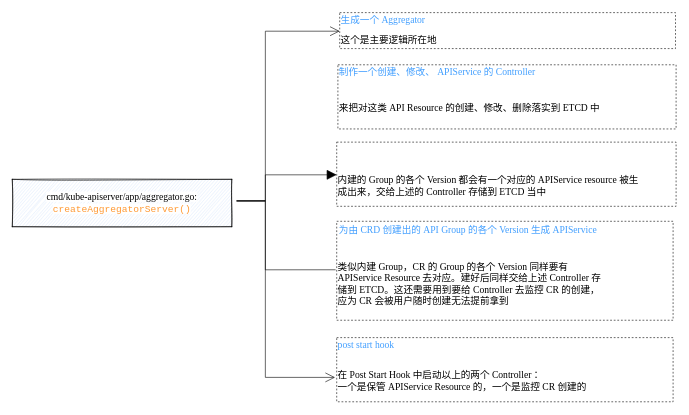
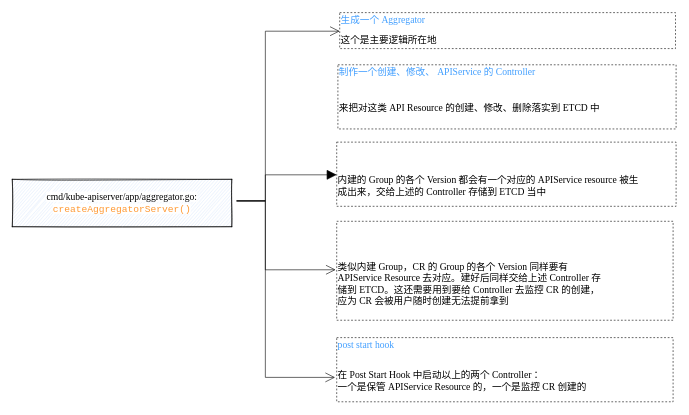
node "为由 CRD 创建出的 API Group 的各个 Version 生成 APIService": removed
edge "cmd/kube-apiserver/app/aggregator.go:createAggregatorServer()" -- "类似内建 Group，CR 的 Group 的各个 Version 同样要有 APIService Resource 去对应。建好后同样交给上述 Controller 存储到 ETCD。这还需要用到要给 Controller 去监控 CR 的创建，应为 CR 会被用户随时创建无法提前拿到": arrowhead none -> open
